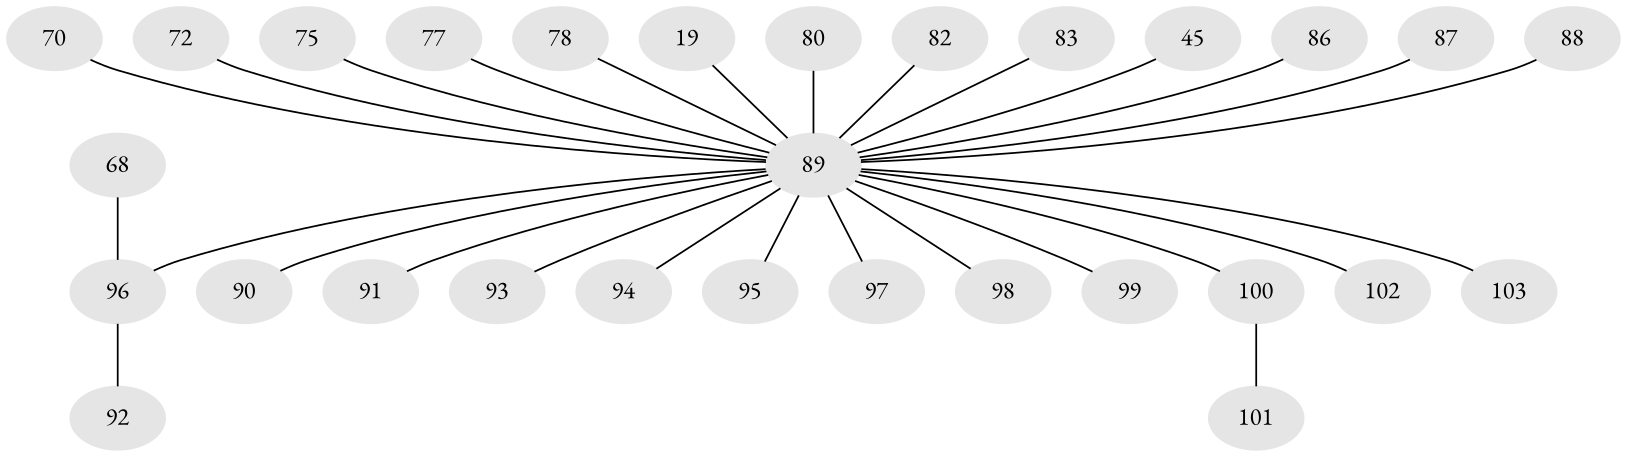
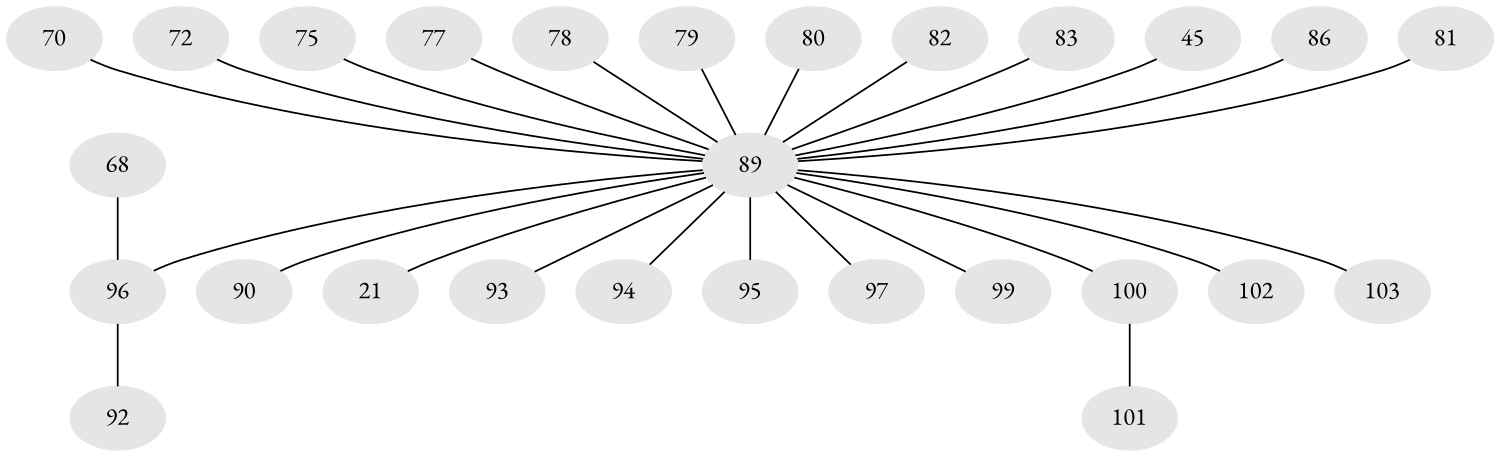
node "19": label "19" -> "79"
node "87": label "87" -> "81"
node "88": removed
node "91": label "91" -> "21"
node "98": removed
